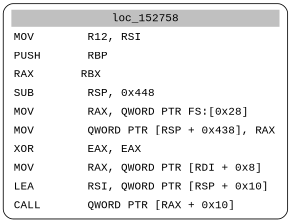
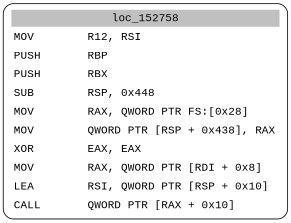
node "loc_152758": text "RAX       RBX" -> "PUSH       RBX"
